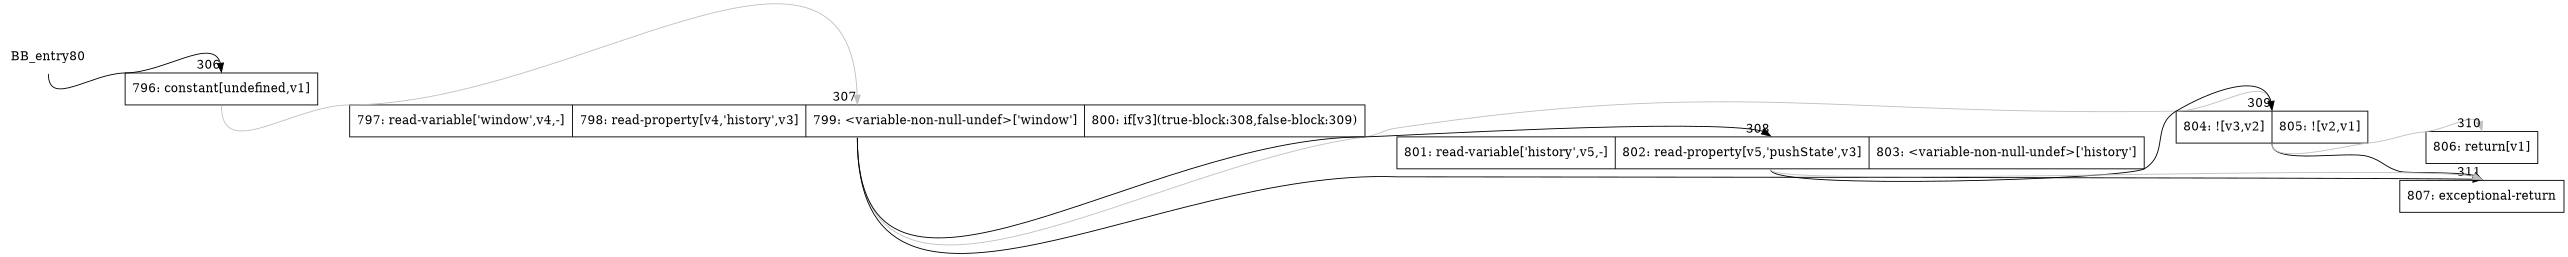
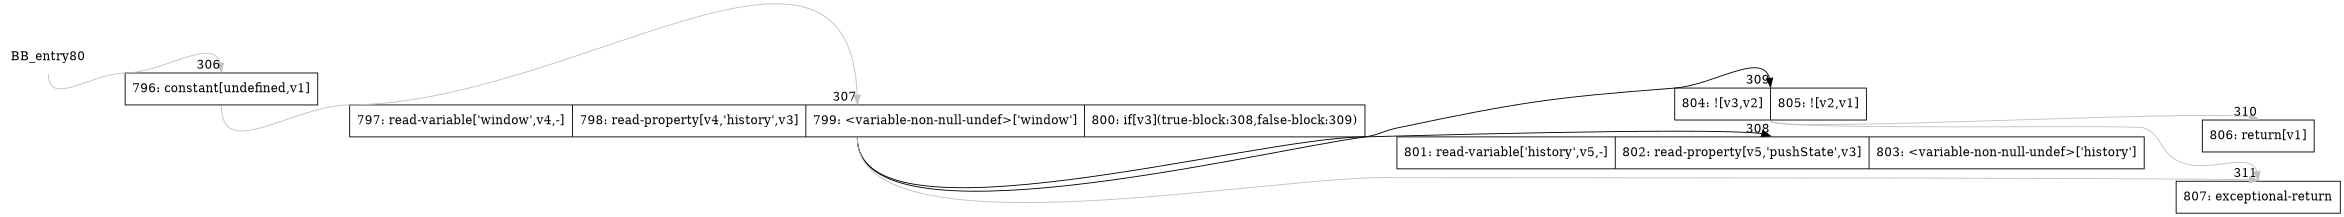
edge "BB_entry80" -> "796: constant[undefined,v1]": color black -> gray
edge "797: read-variable['window',v4,-]" -> "804: ![v3,v2]": color gray -> black
edge "804: ![v3,v2]" -> "807: exceptional-return": color black -> gray
edge "801: read-variable['history',v5,-]" -> "804: ![v3,v2]": removed
edge "801: read-variable['history',v5,-]" -> "807: exceptional-return": removed
edge "797: read-variable['window',v4,-]" -> "807: exceptional-return": color black -> gray
